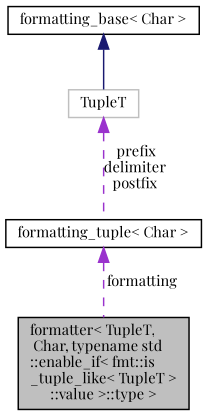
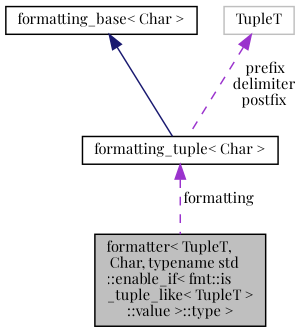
edge "TupleT" -> "formatting_base< Char >": now "formatting_tuple< Char >" -> "formatting_base< Char >"
